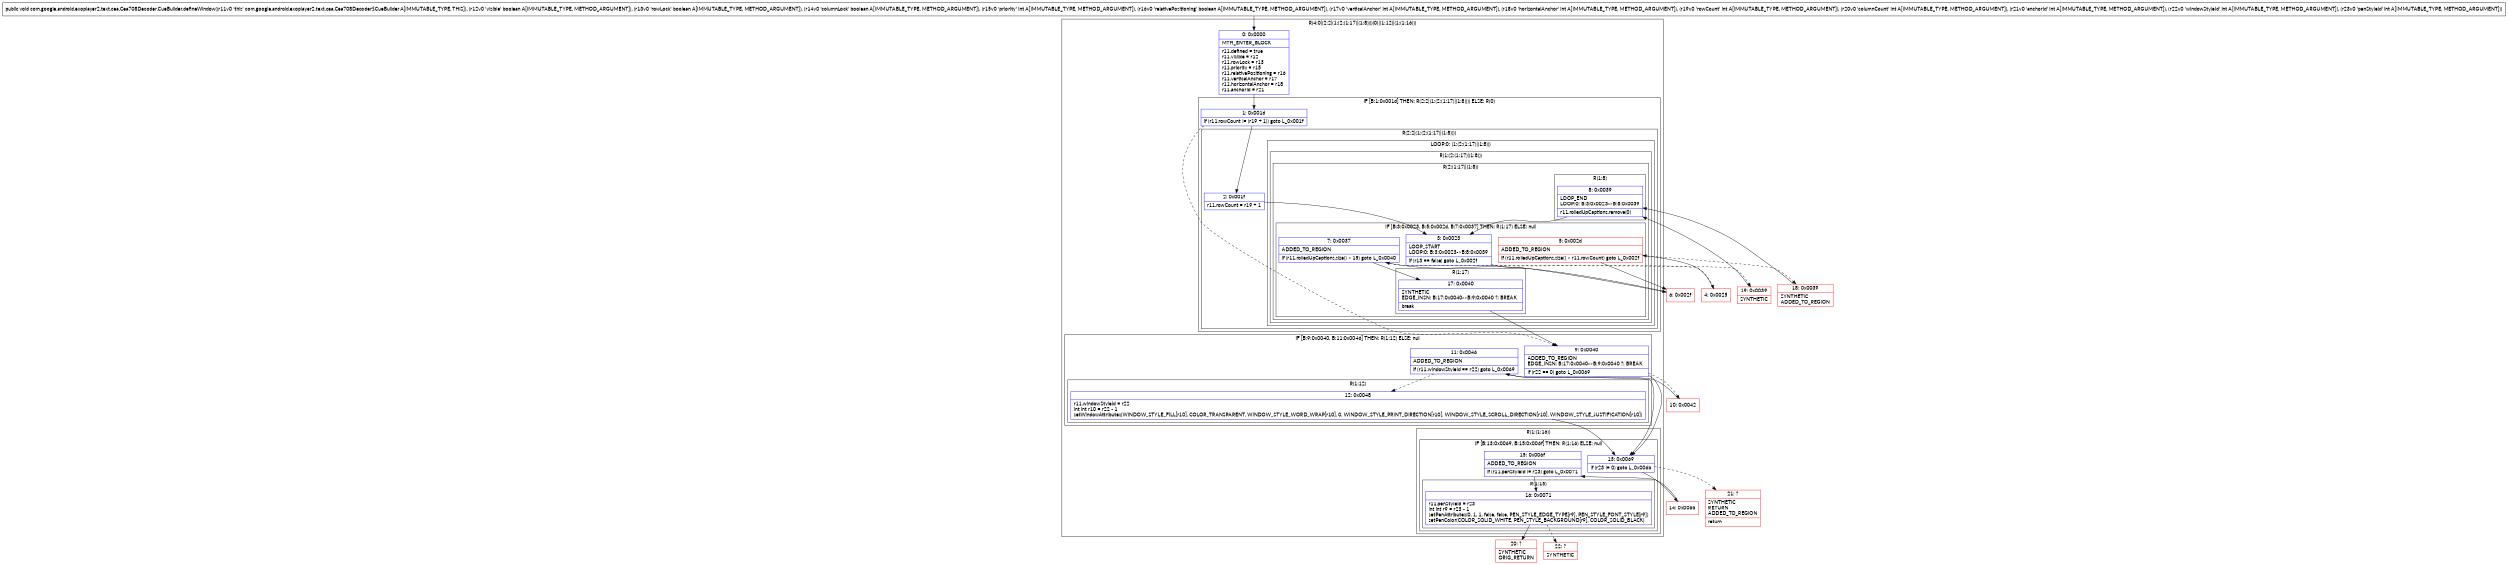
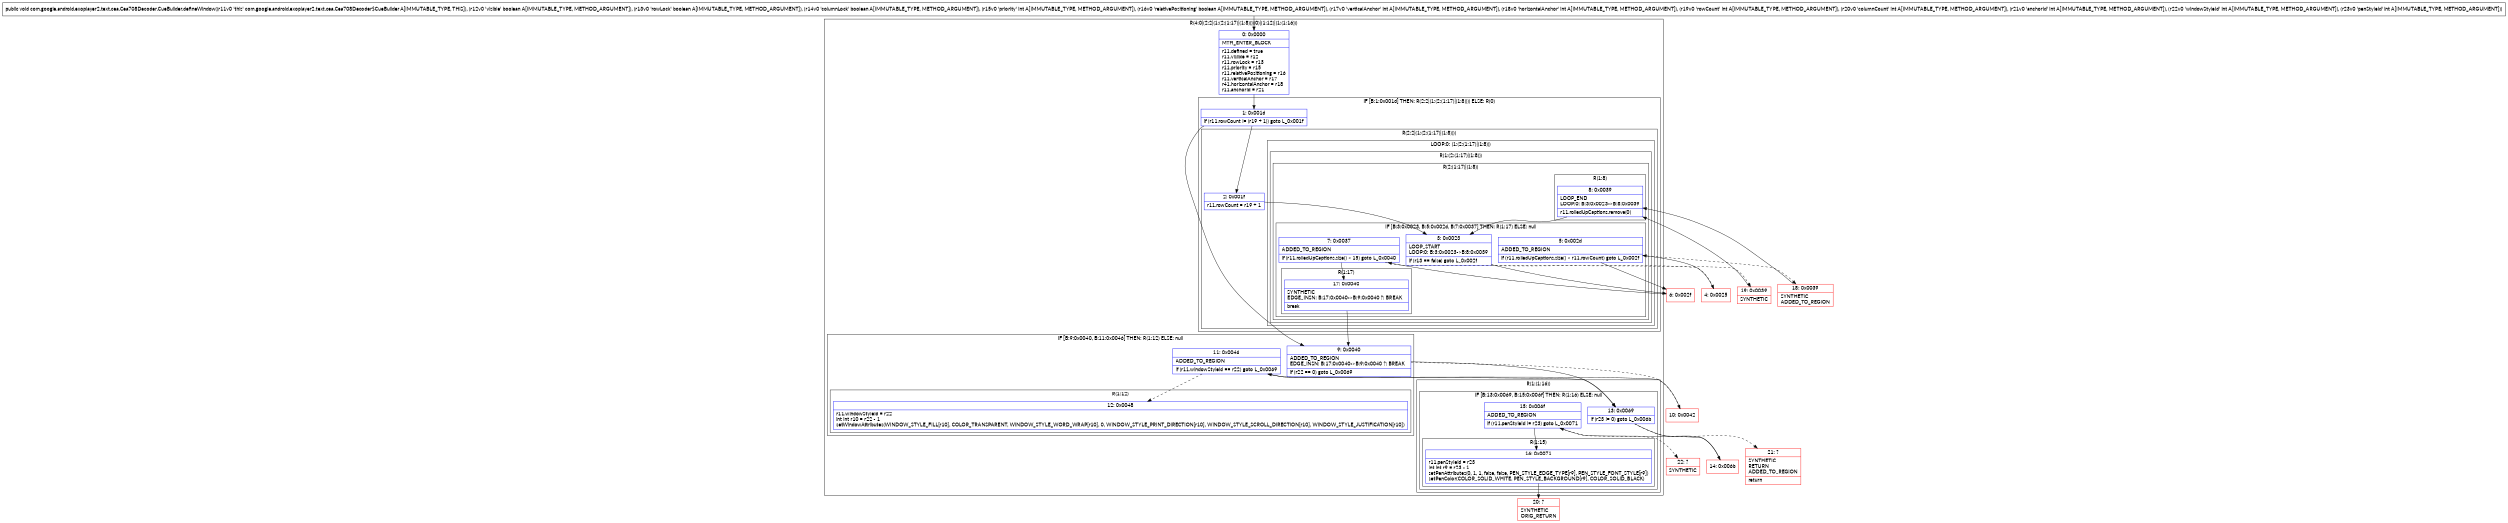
node "0: 0x0000": text "r11.horizontalAnchor = r18" -> "r41.horizontalAnchor = r18"
node "5: 0x002d": color red -> blue
edge "1: 0x001d" -> "9: 0x0040": style dashed -> solid
edge "12: 0x0048" -> "13: 0x0069": removed
edge "16: 0x0071" -> "22: ?": now "15: 0x006f" -> "22: ?"
